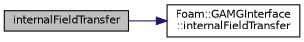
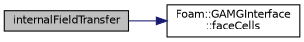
node "Foam::GAMGInterface ::internalFieldTransfer": label "Foam::GAMGInterface ::internalFieldTransfer" -> "Foam::GAMGInterface ::faceCells"
